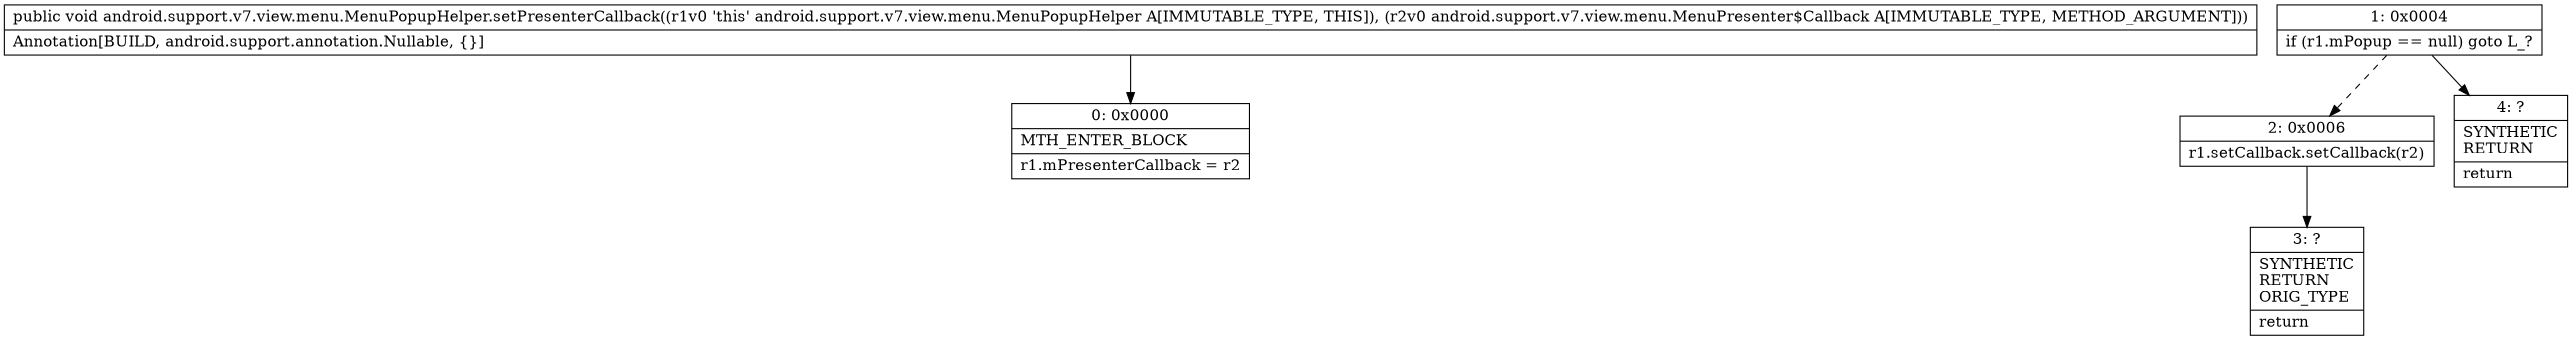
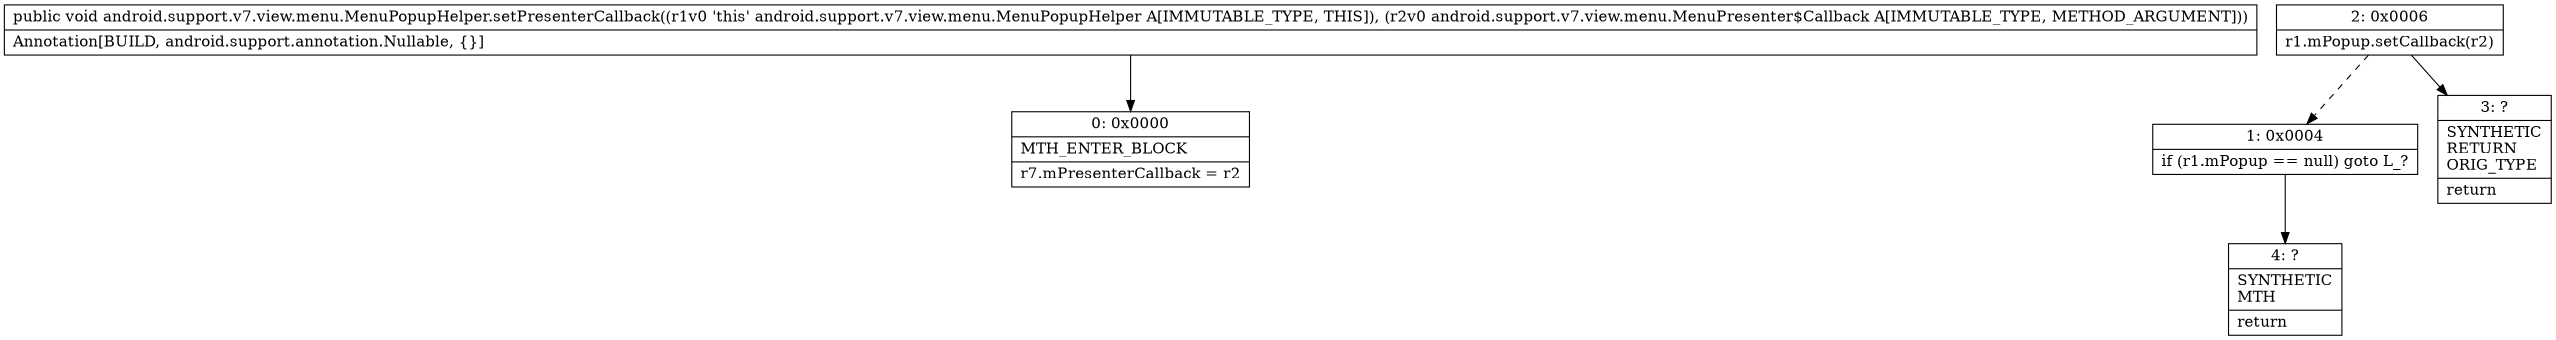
edge "1: 0x0004" -> "2: 0x0006": reversed
node "4: ?": text "RETURN" -> "MTH"
node "2: 0x0006": text "r1.setCallback.setCallback(r2)" -> "r1.mPopup.setCallback(r2)"
node "0: 0x0000": text "r1.mPresenterCallback = r2" -> "r7.mPresenterCallback = r2"
